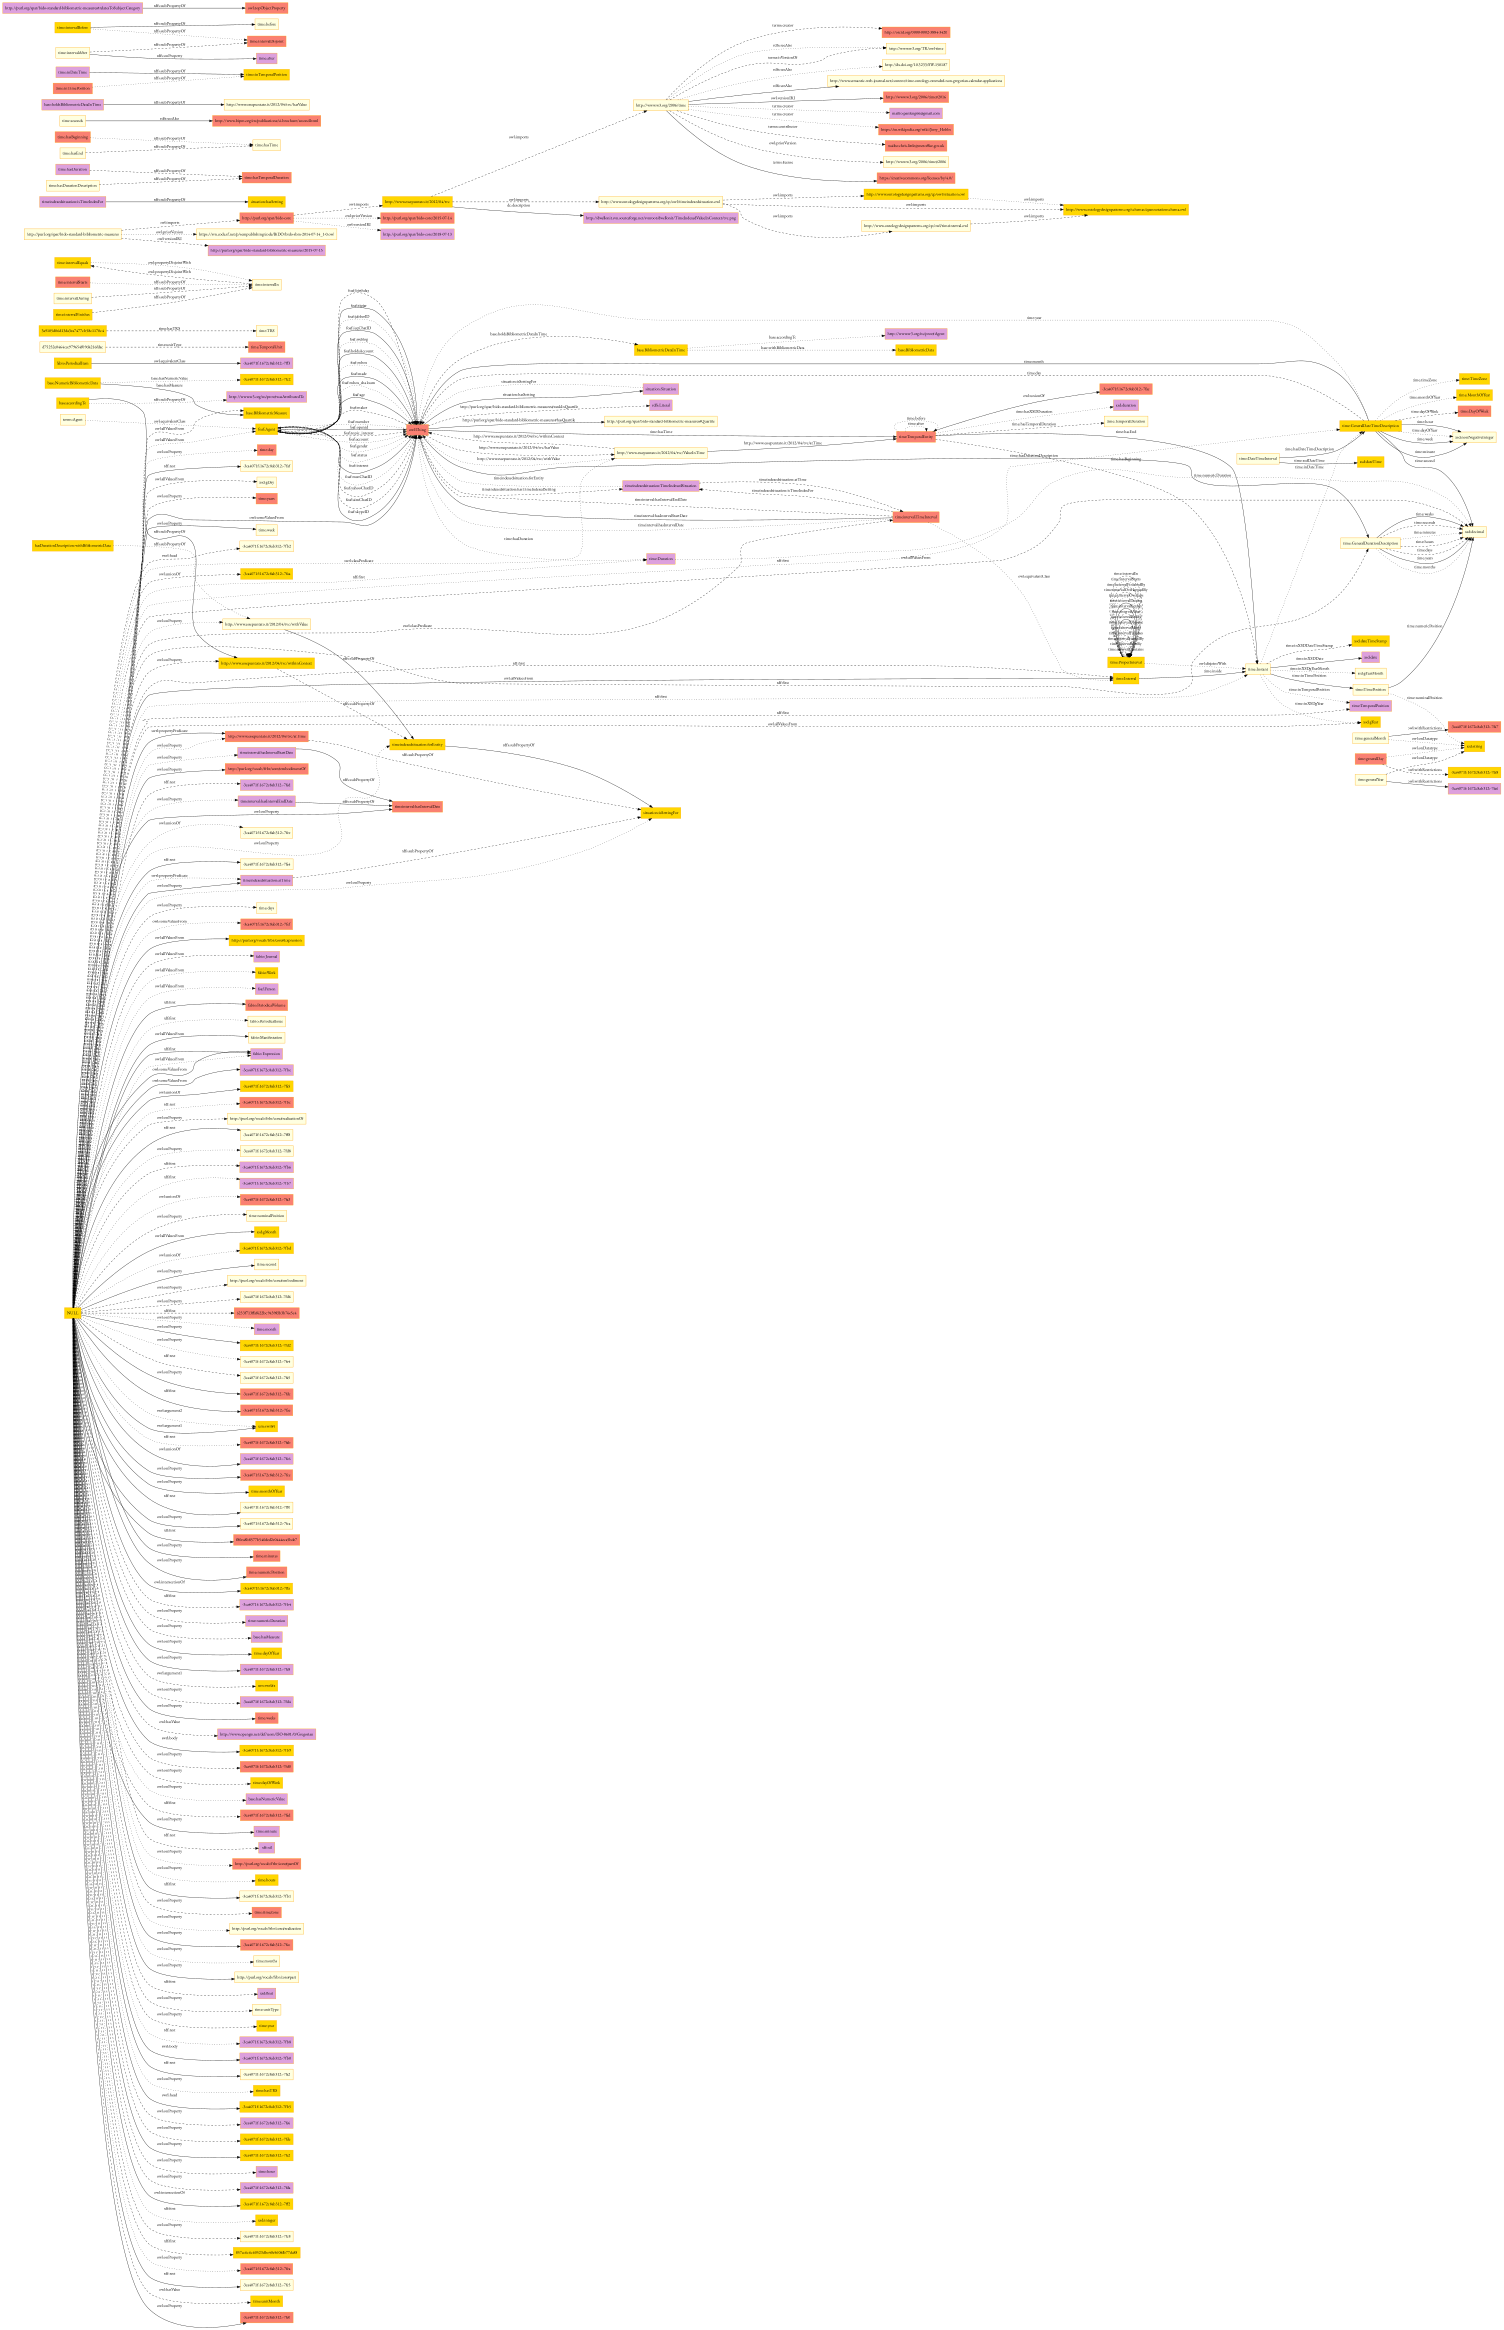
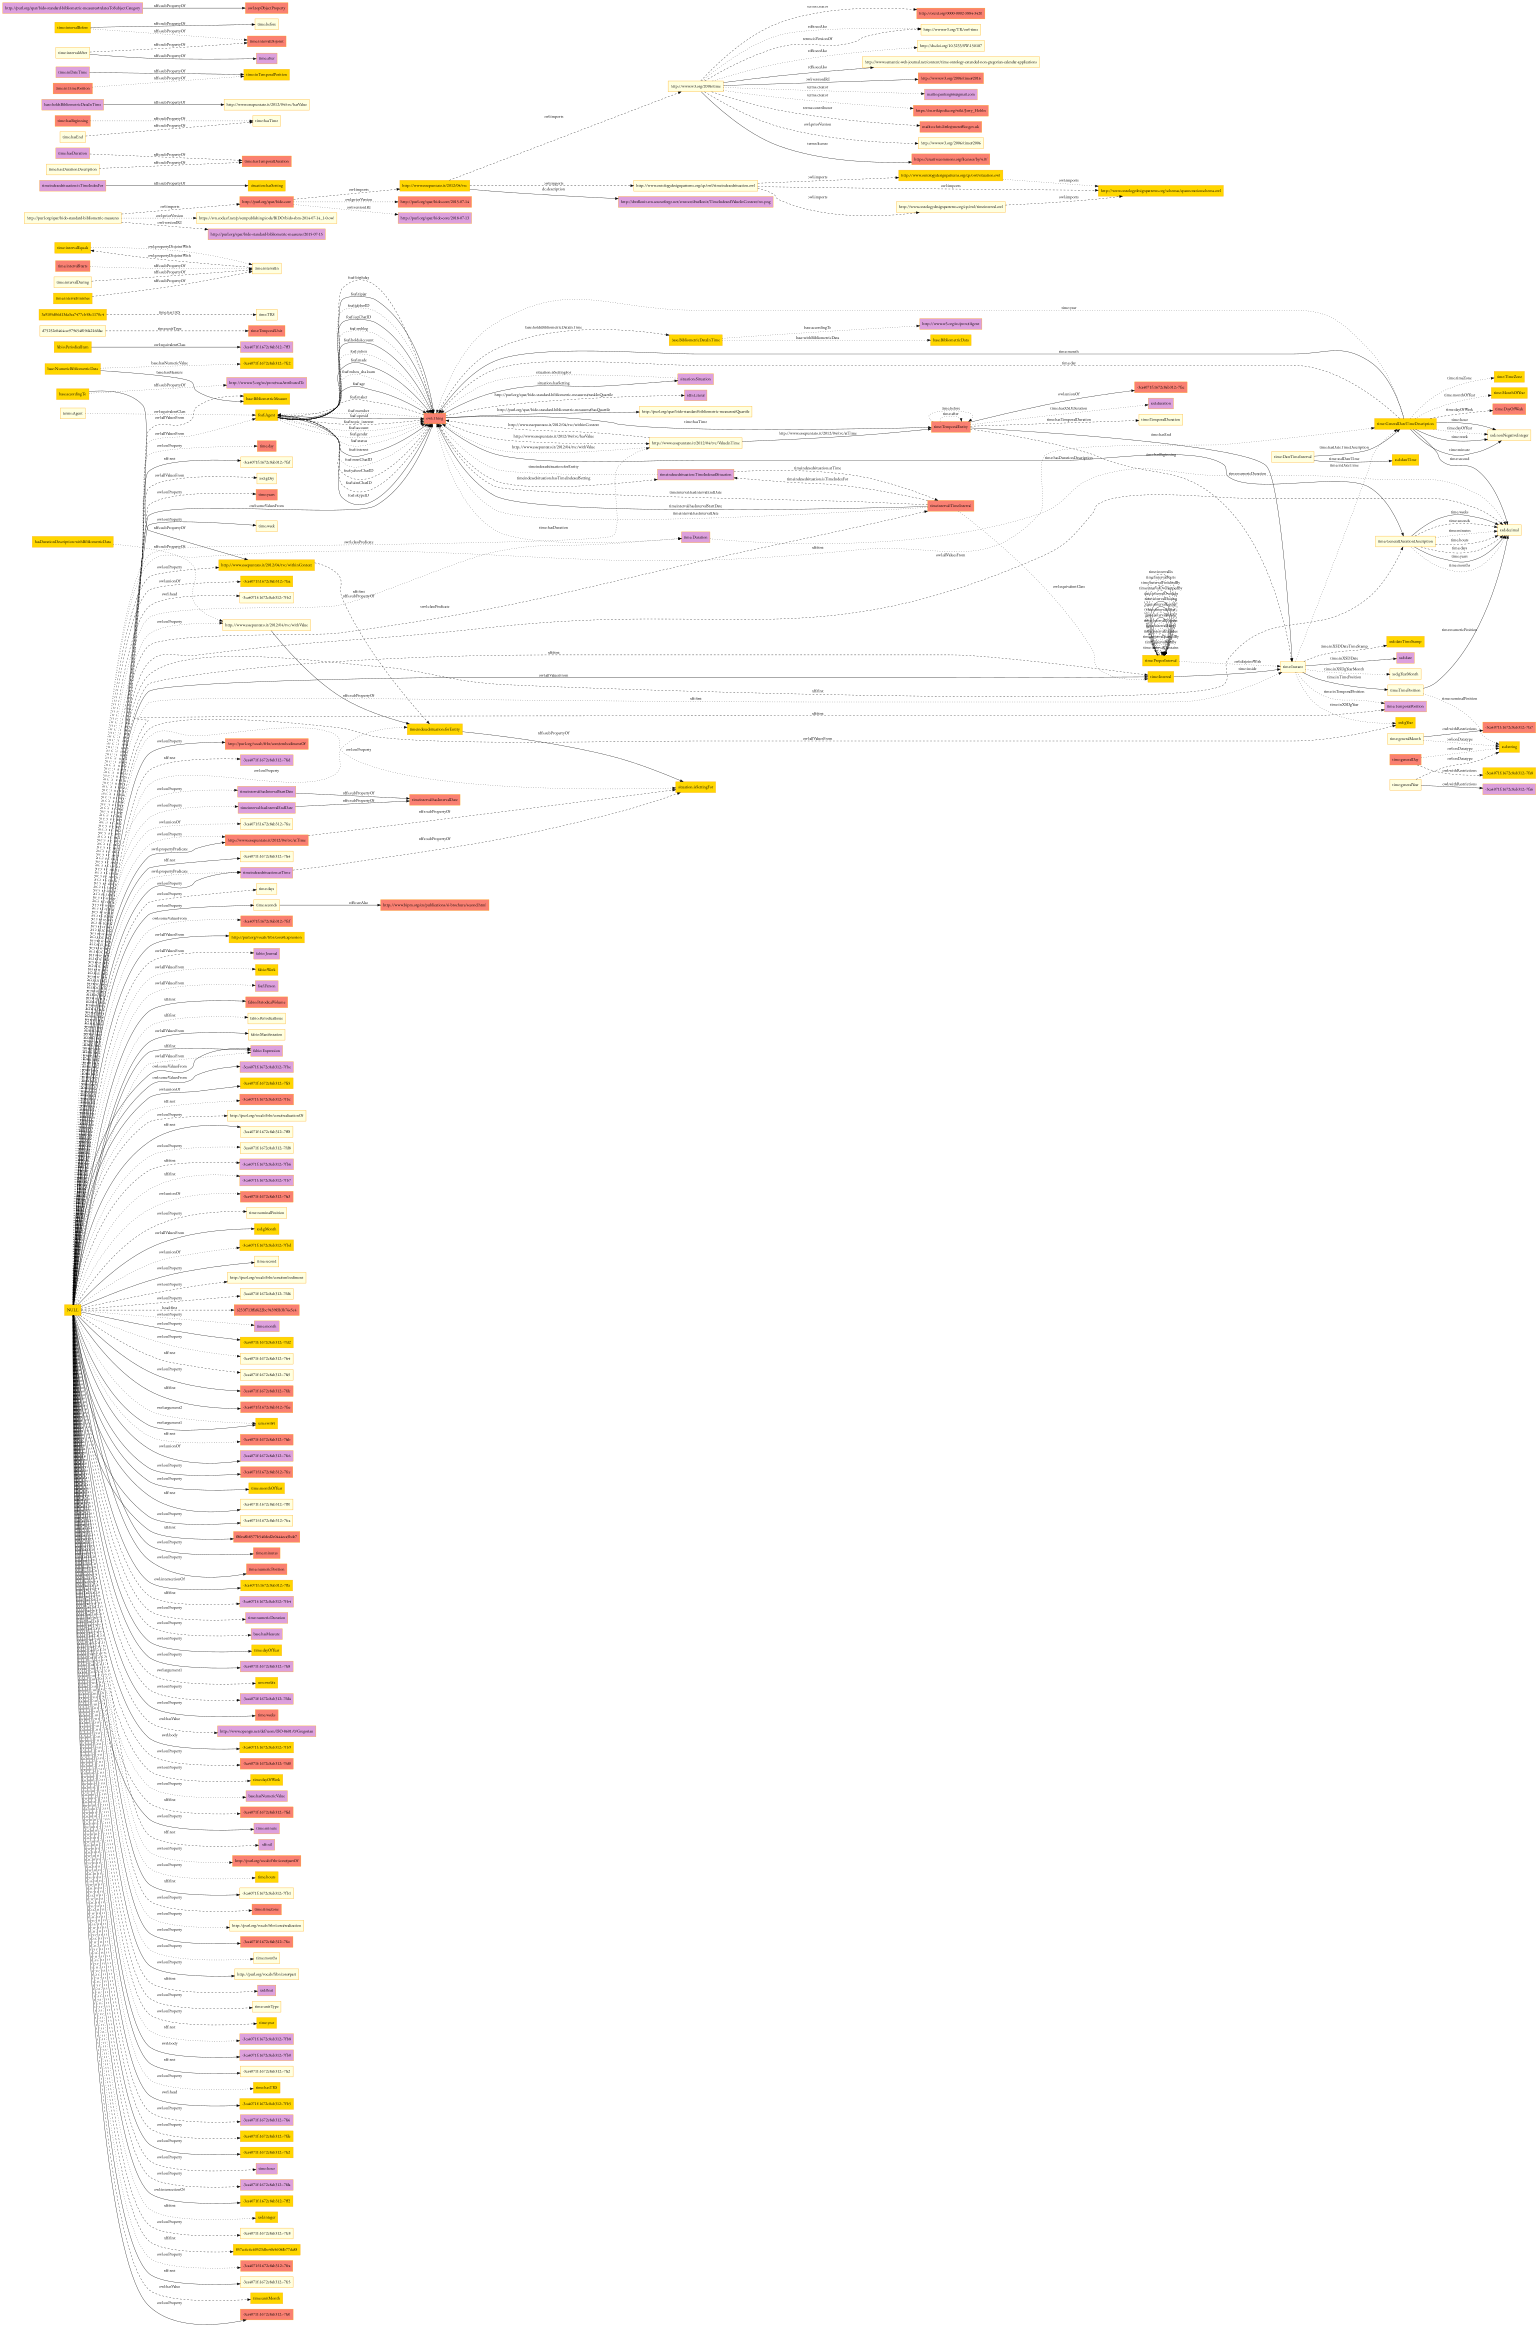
edge "time:intervalAfter" -> "time:after": label "rdfs:onProperty" -> "rdfs:subPropertyOf"
edge "NULL" -> "timeinterval:hasIntervalDate": now "NULL" -> "time:seconds"
edge "NULL" -> "6233f713ffaf622bc9439fdb3b76e5c4": label "rdf:first" -> "head:first"
